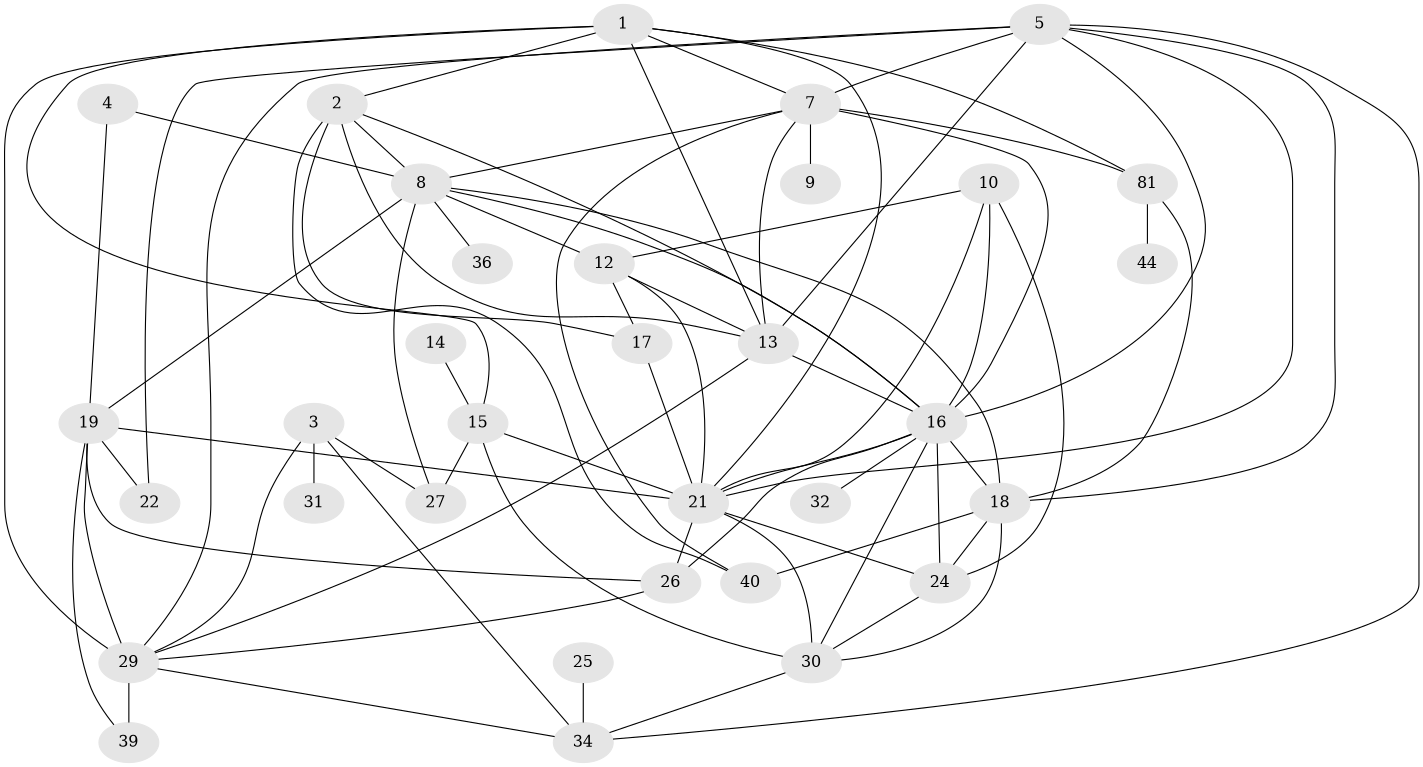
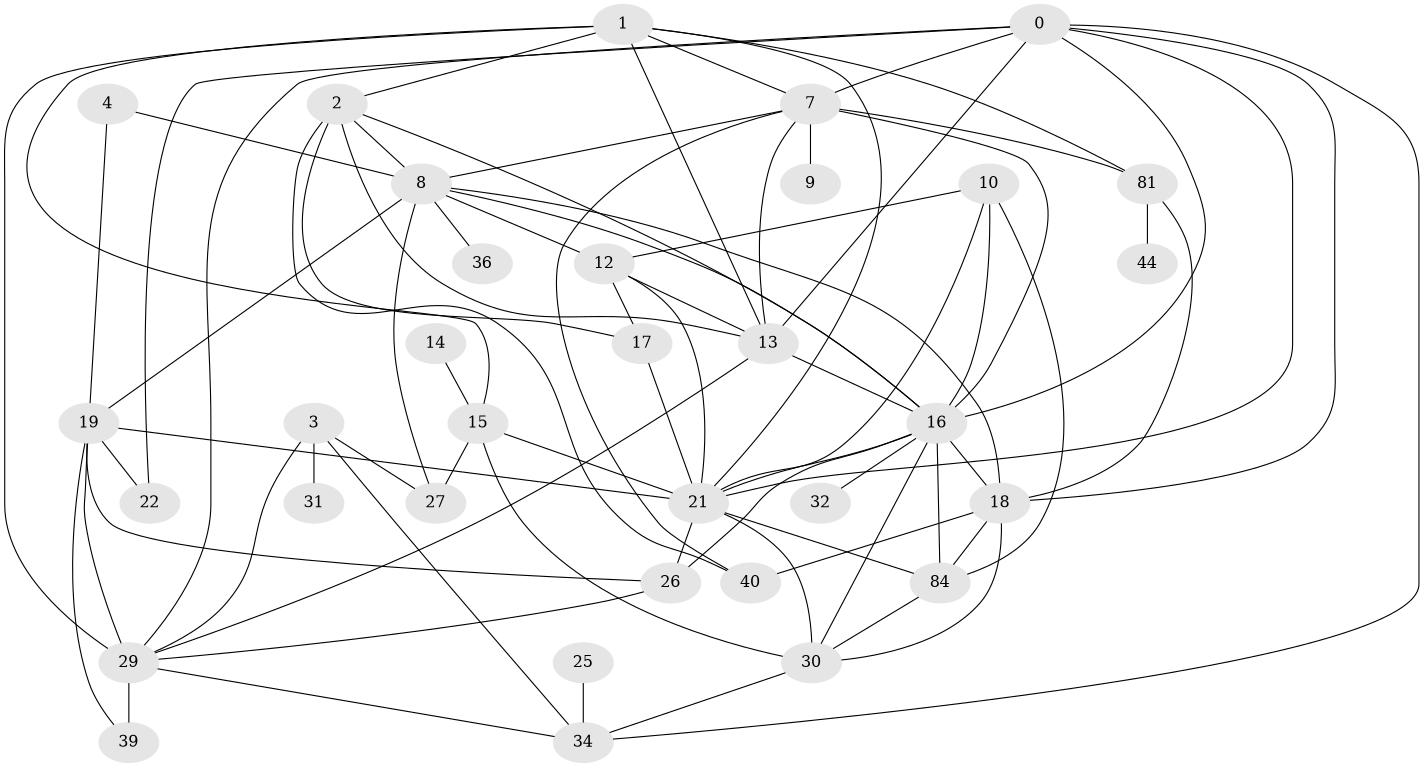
node "5": label "5" -> "0"
node "24": label "24" -> "84"
